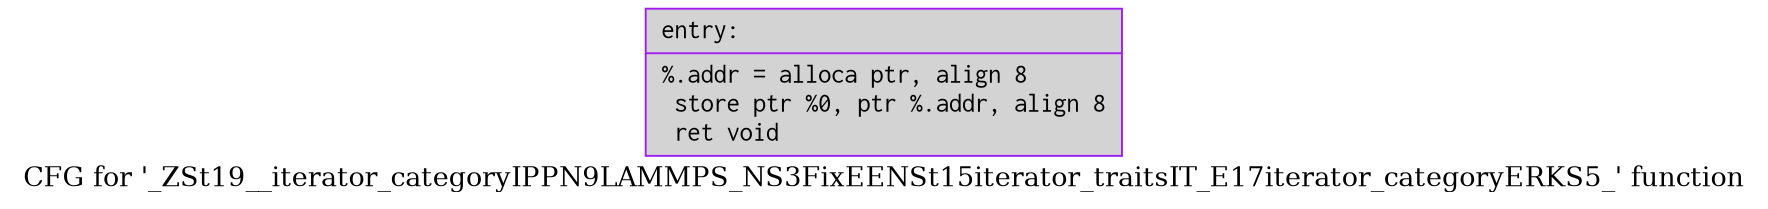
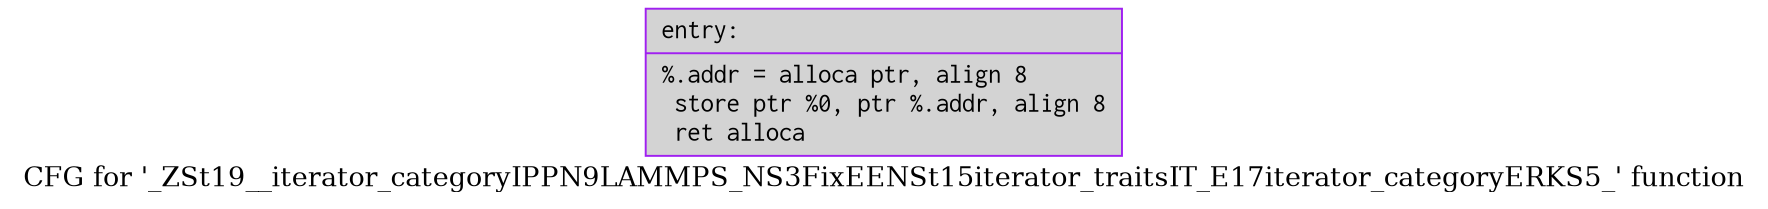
node "entry:": text "ret void" -> "ret alloca"
